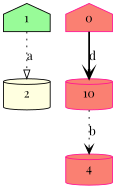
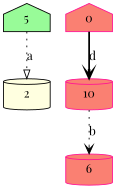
node "1": label "1" -> "5"
node "4": label "4" -> "6"
